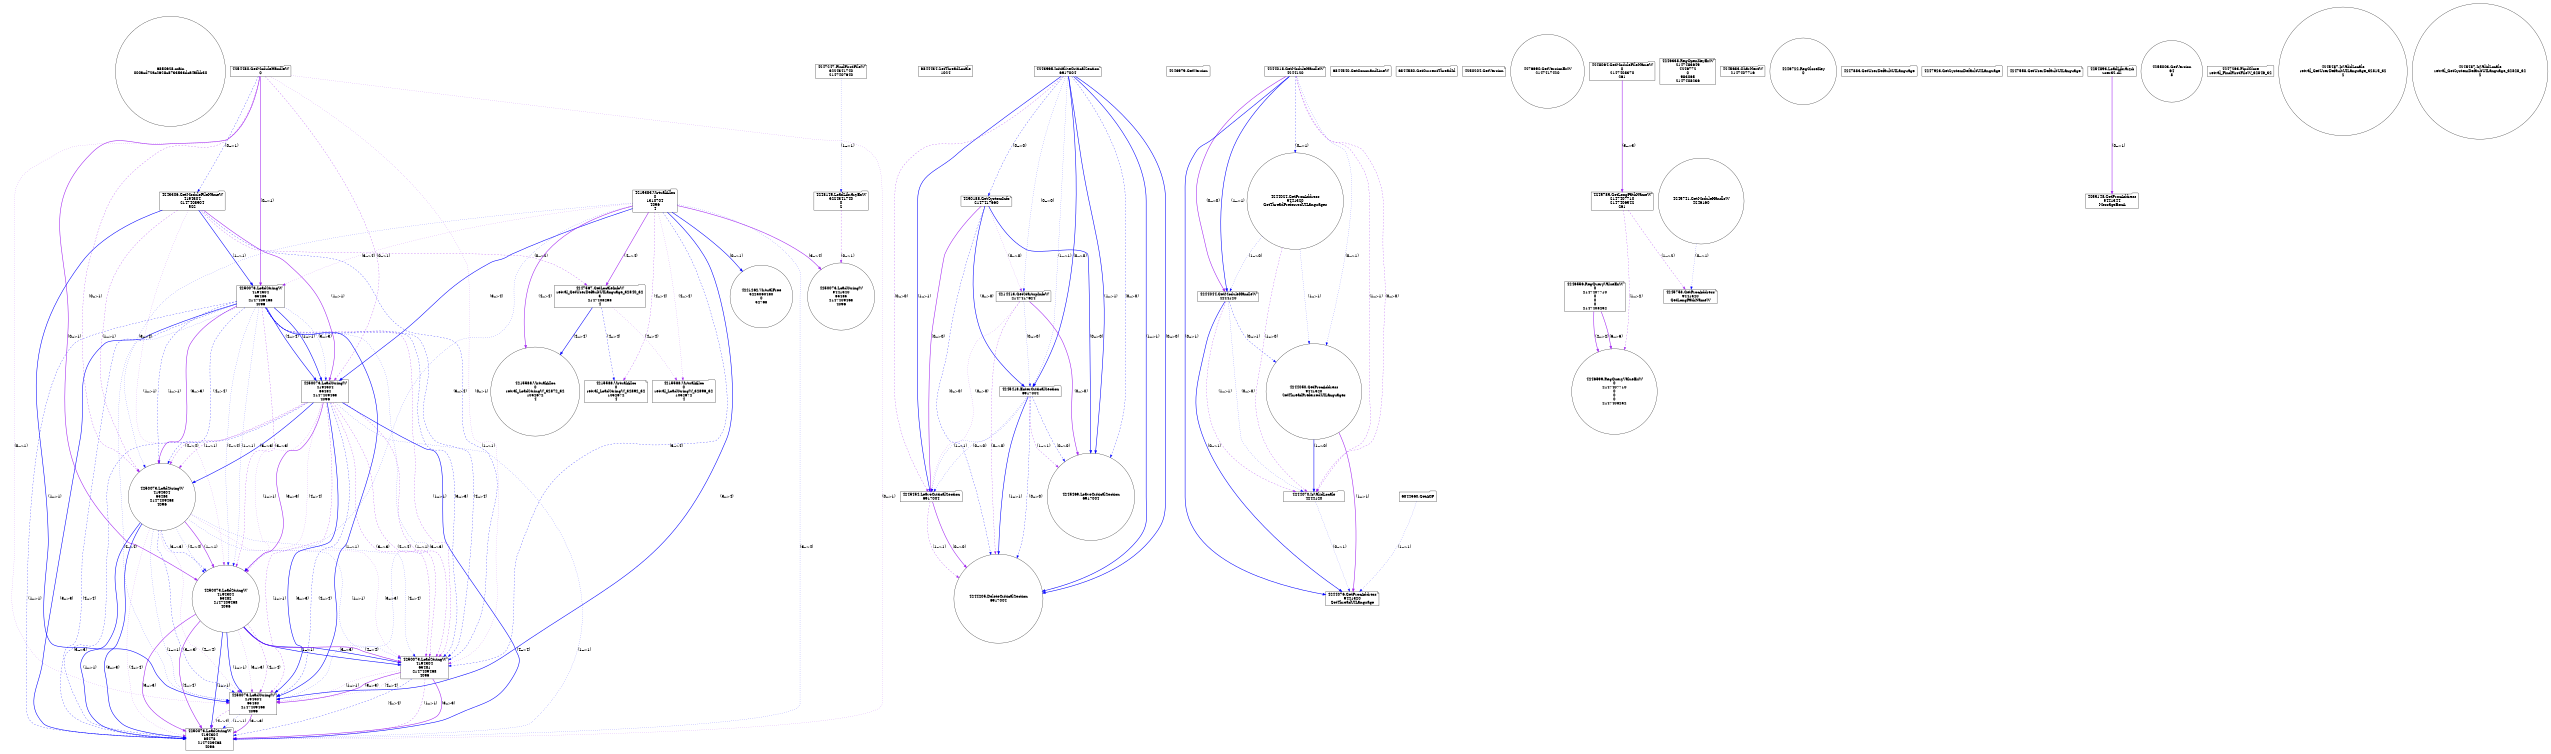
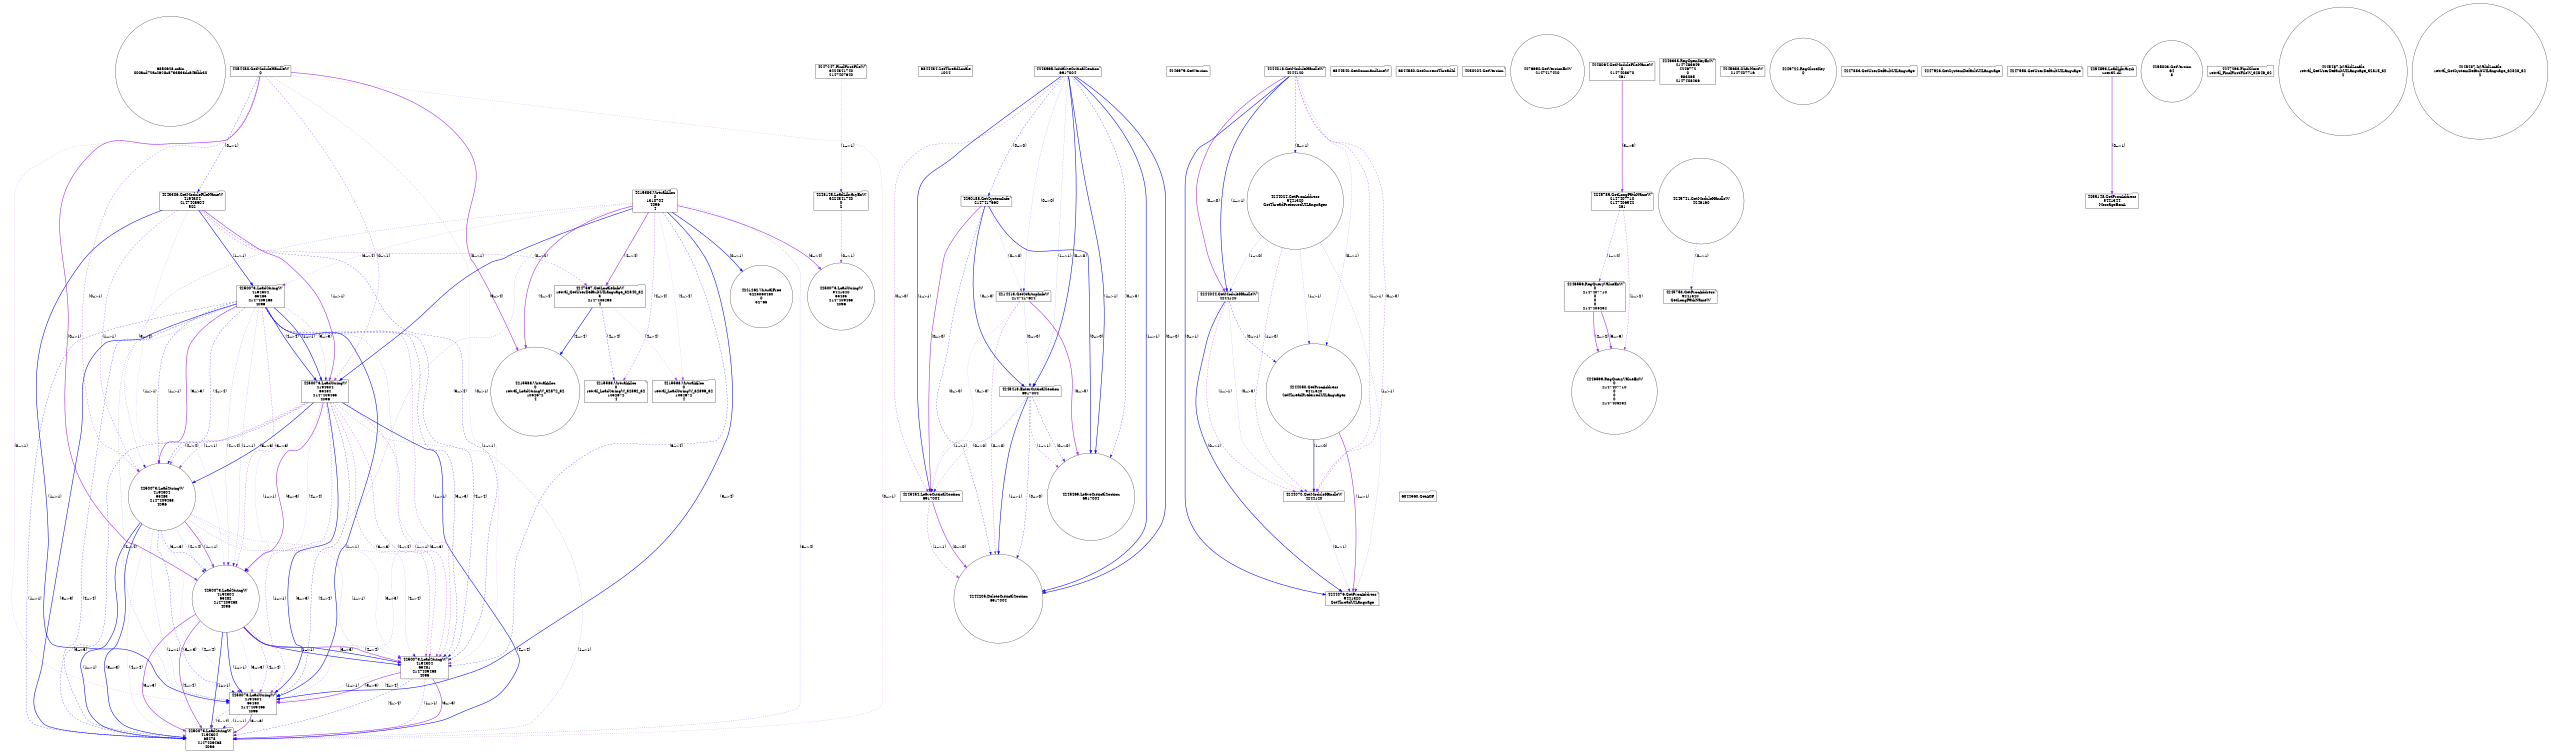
edge "4254480.GetModuleHandleW 0" -> "4250073.LoadStringW 4194304 65485 2147409468 4096": now "4254480.GetModuleHandleW 0" -> "4215588.VirtualAlloc 0 retval_LoadStringW_32872_32 1052672 4"
edge "4245785.GetLongPathNameW 2147407710 2147406542 261" -> "4245758.GetProcAddress 9441320 GetLongPathNameW": now "4245785.GetLongPathNameW 2147407710 2147406542 261" -> "4246556.RegQueryValueExW 0 2147407710 0 0 0 2147408232"
node "4244070.IsValidLocale 4244120": label "4244070.IsValidLocale 4244120" -> "4244070.GetModuleHandleW 4244120"
edge "6844560.GetACP" -> "4244076.GetProcAddress 9441320 GetThreadUILanguage": now "4244024.GetProcAddress 9441320 GetThreadPreferredUILanguages" -> "4244076.GetProcAddress 9441320 GetThreadUILanguage"
